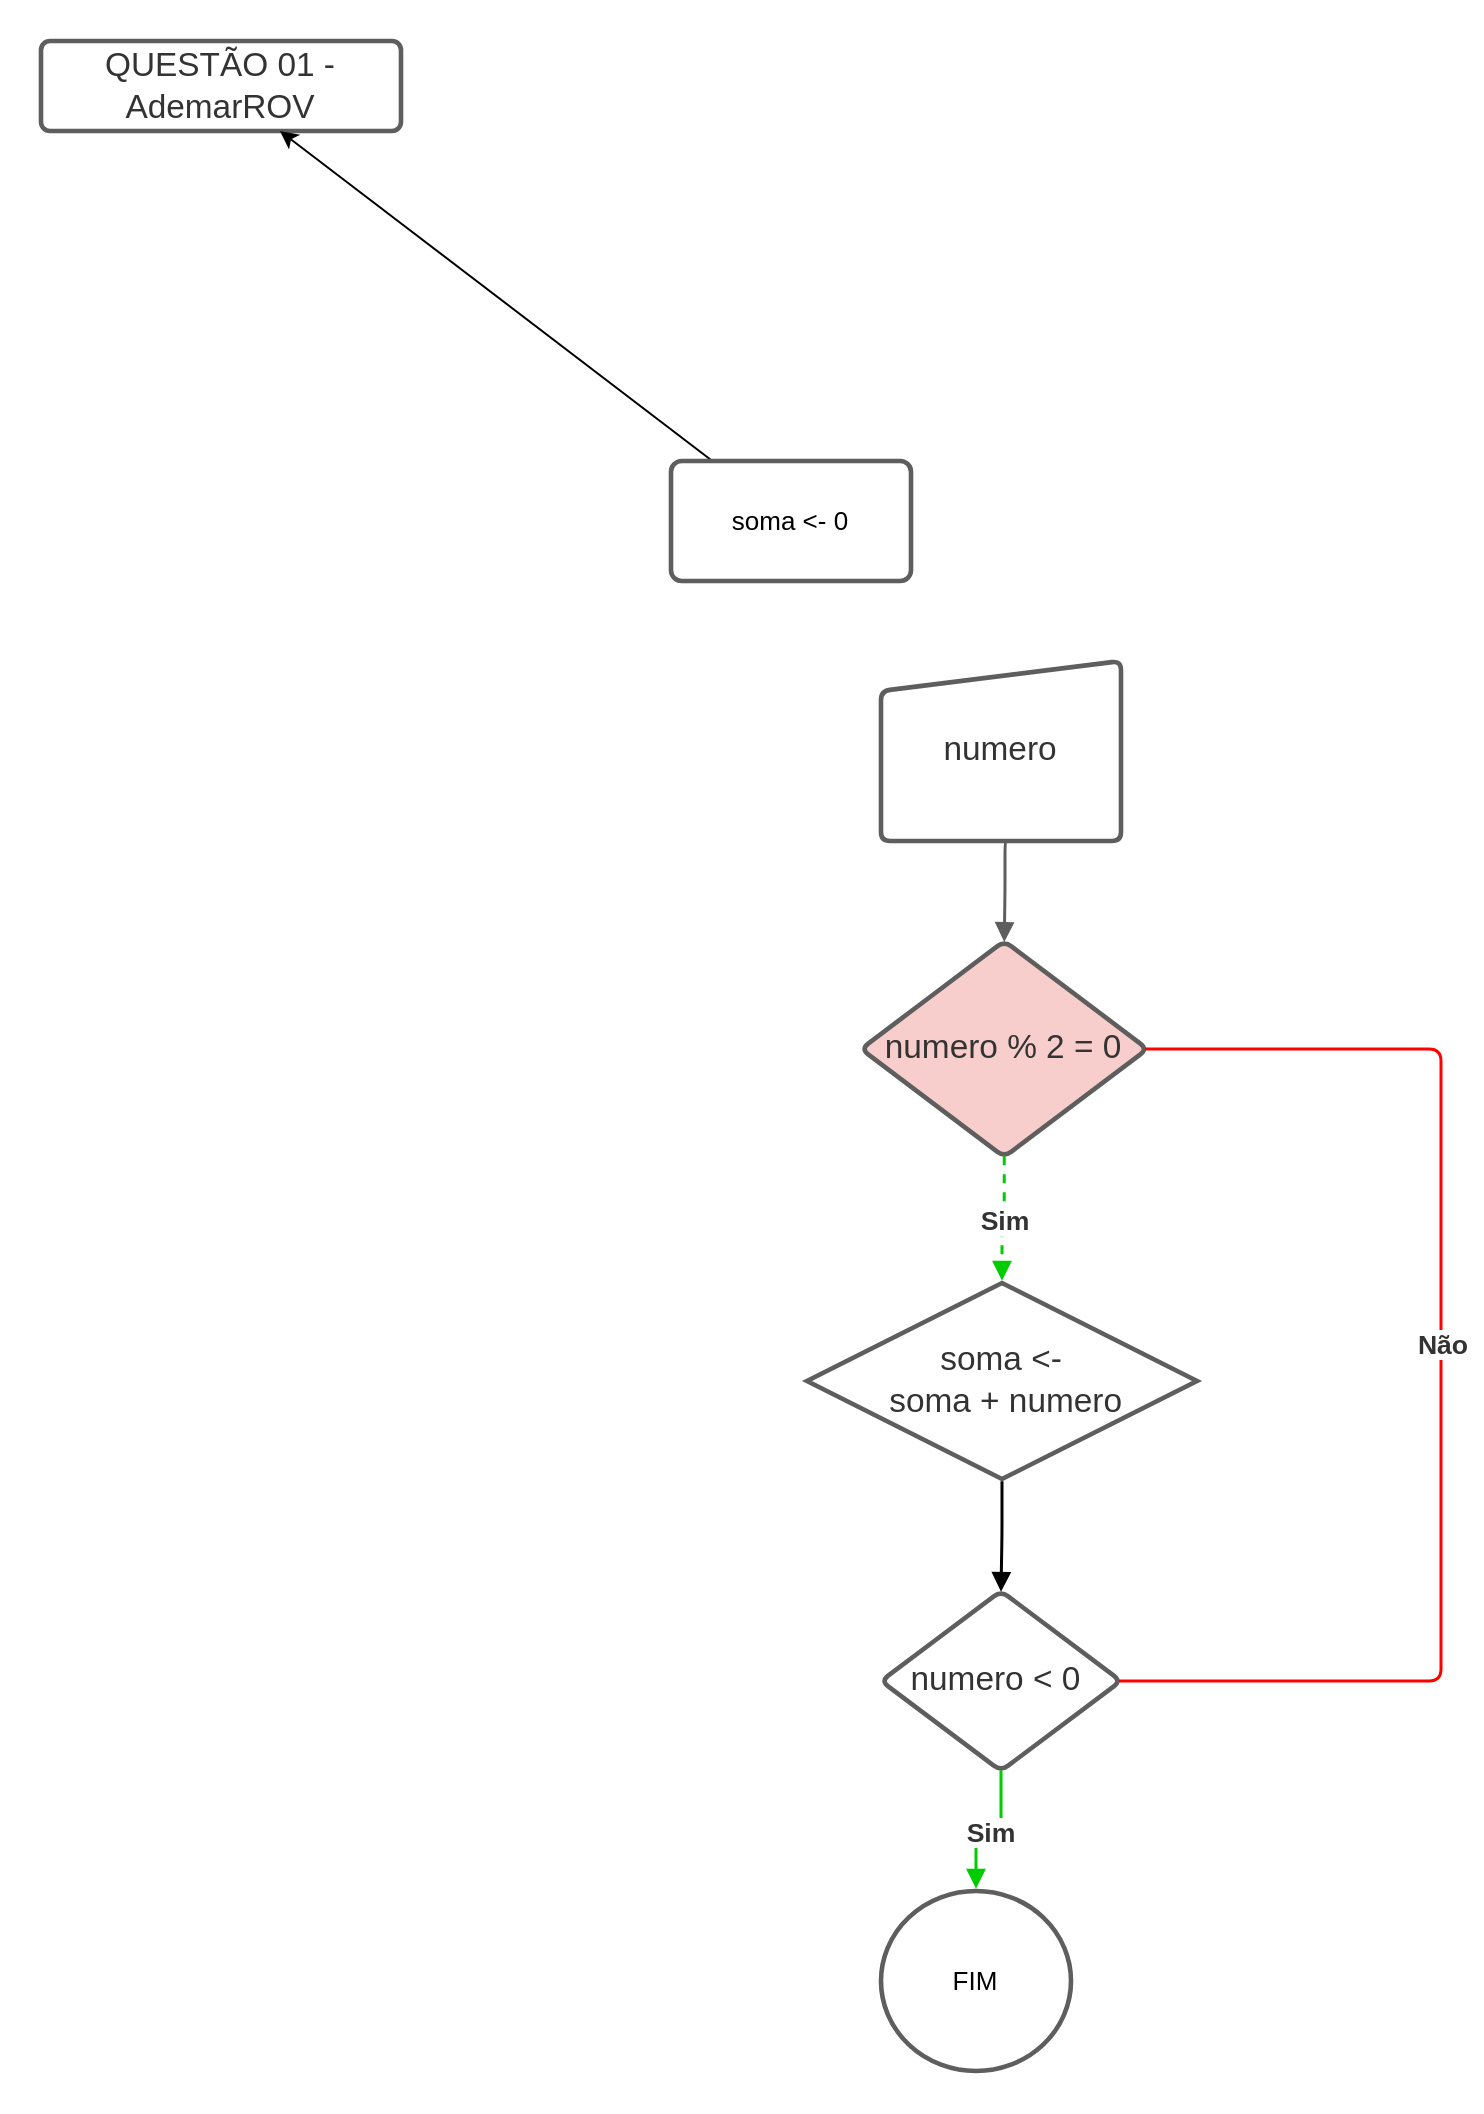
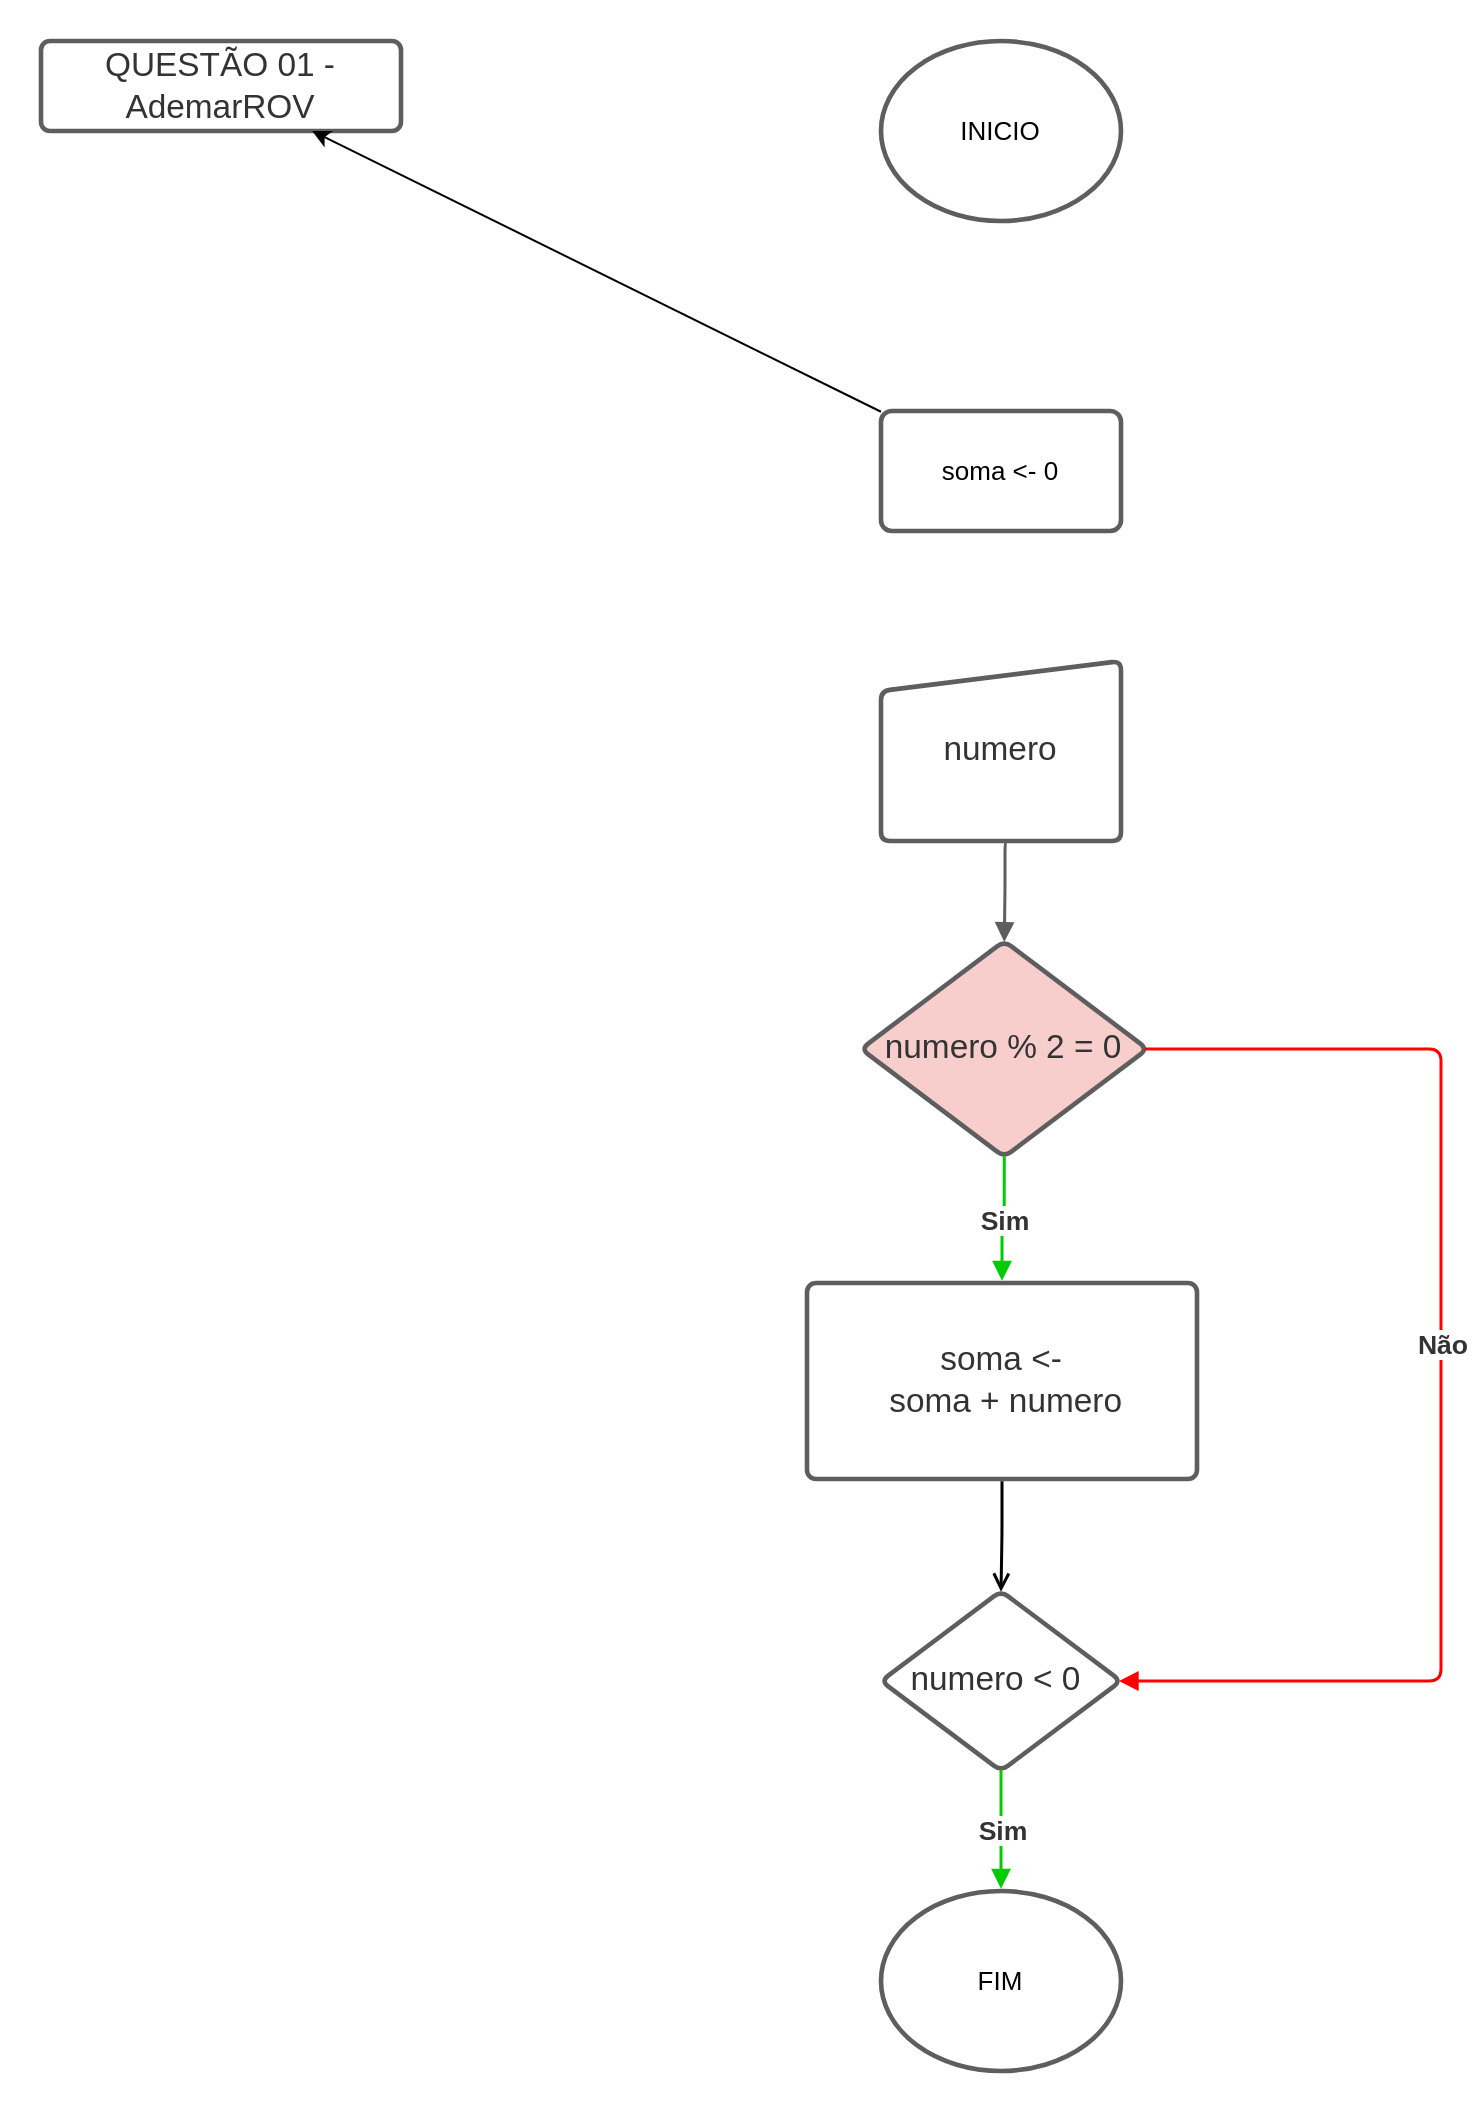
node "INICIO": added
node "soma <- 0": moved (791, 521) -> (1001, 471)
edge "numero % 2 = 0" -> "soma <- soma + numero": style dashed -> solid
node "soma <- soma + numero": shape diamond -> rounded rectangle
edge "soma <- soma + numero" -> "numero < 0": arrowhead block -> open
edge "numero % 2 = 0" -- "numero < 0": arrowhead none -> block
node "FIM": size 190x180 -> 240x180
